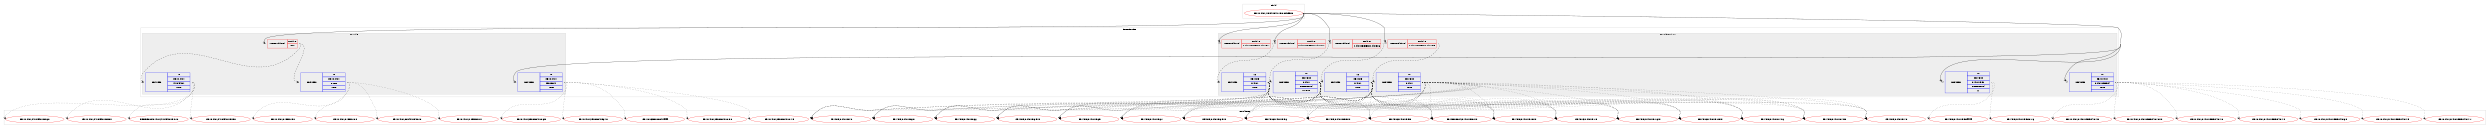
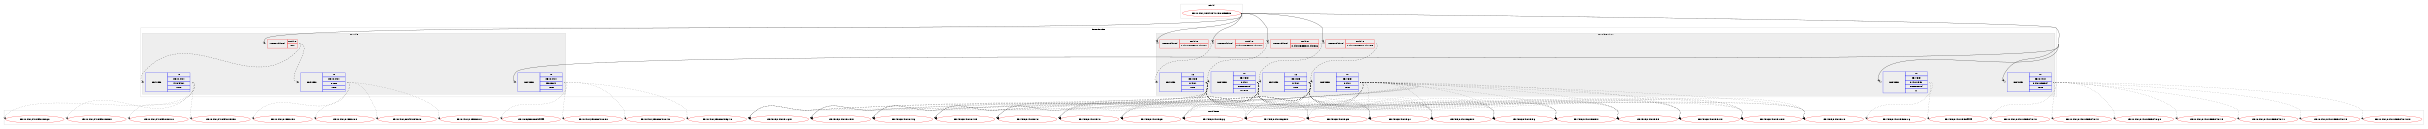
node "greaterequal-python/simplejson-3.14.0": label "greaterequal-python/simplejson-3.14.0" -> "dev-python/simplejson-3.14.0"
node "dev-python/setuptools-40.6.3": removed
node "dev-setuptools/python-3.5.4-r1": label "dev-setuptools/python-3.5.4-r1" -> "dev-lang/python-3.5.4-r1"
